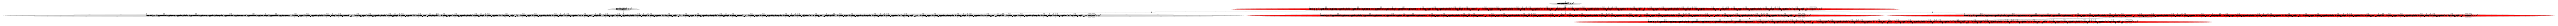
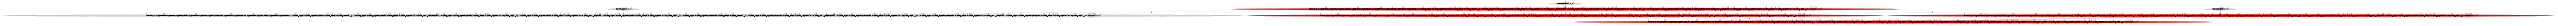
node "testDocumentBased['0', '1', '0']": added
